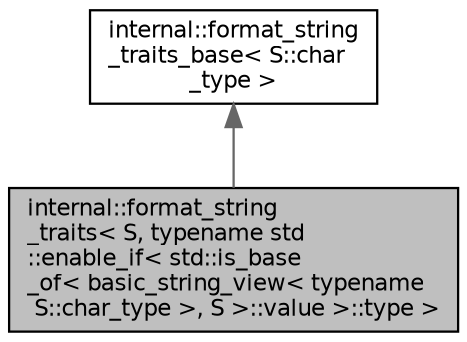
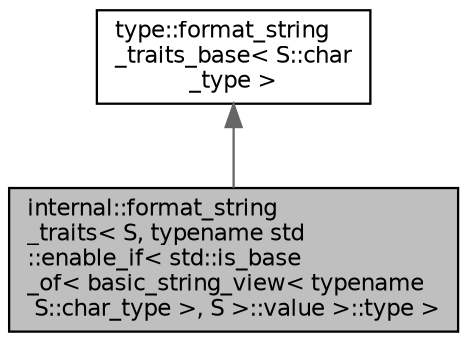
node "internal::format_string _traits_base< S::char _type >": label "internal::format_string _traits_base< S::char _type >" -> "type::format_string _traits_base< S::char _type >"
